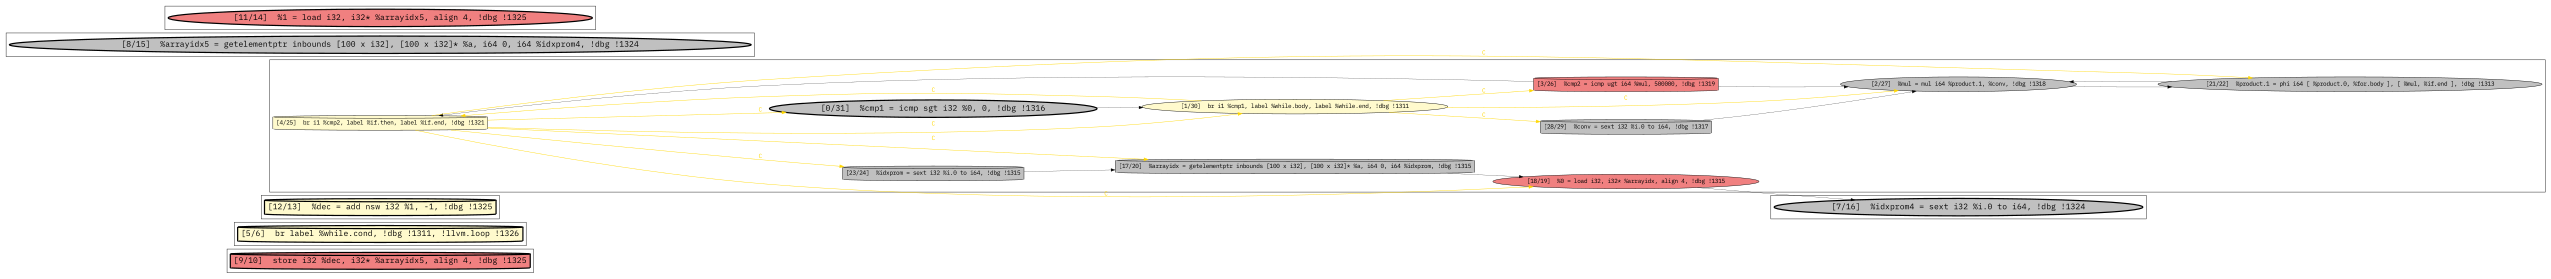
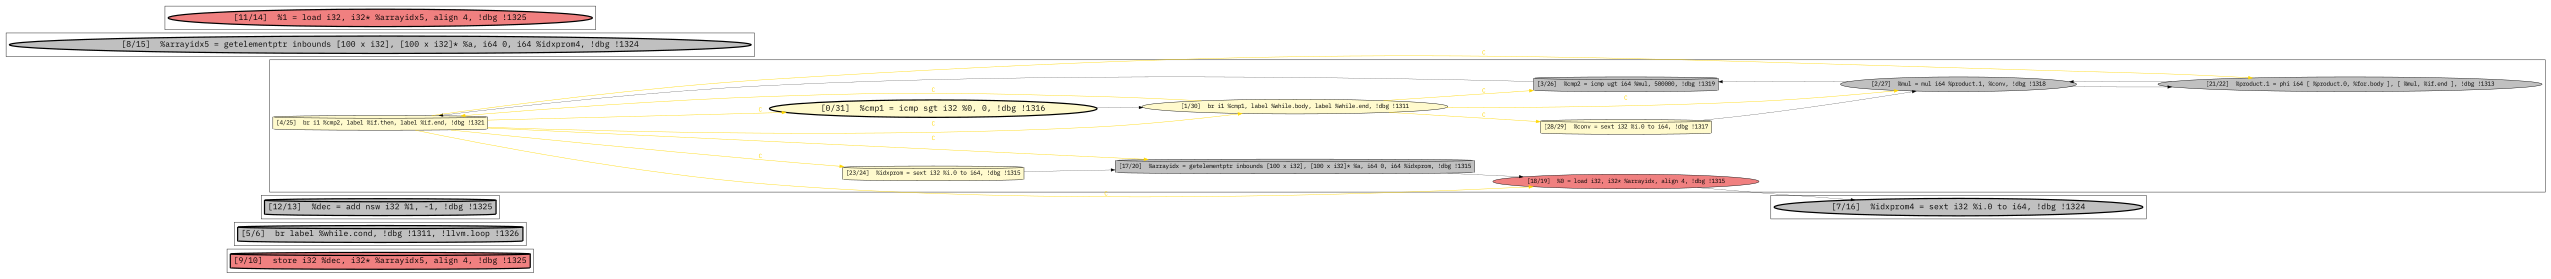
node "[3/26]  %cmp2 = icmp ugt i64 %mul, 500000, !dbg !1319": fillcolor lightcoral -> grey
edge "[3/26]  %cmp2 = icmp ugt i64 %mul, 500000, !dbg !1319" -> "[2/27]  %mul = mul i64 %product.1, %conv, !dbg !1318": reversed
node "[0/31]  %cmp1 = icmp sgt i32 %0, 0, !dbg !1316": fillcolor grey -> lemonchiffon
node "[28/29]  %conv = sext i32 %i.0 to i64, !dbg !1317": fillcolor grey -> lemonchiffon
node "[23/24]  %idxprom = sext i32 %i.0 to i64, !dbg !1315": fillcolor grey -> lemonchiffon
node "[12/13]  %dec = add nsw i32 %1, -1, !dbg !1325": fillcolor lemonchiffon -> grey
node "[5/6]  br label %while.cond, !dbg !1311, !llvm.loop !1326": fillcolor lemonchiffon -> grey
